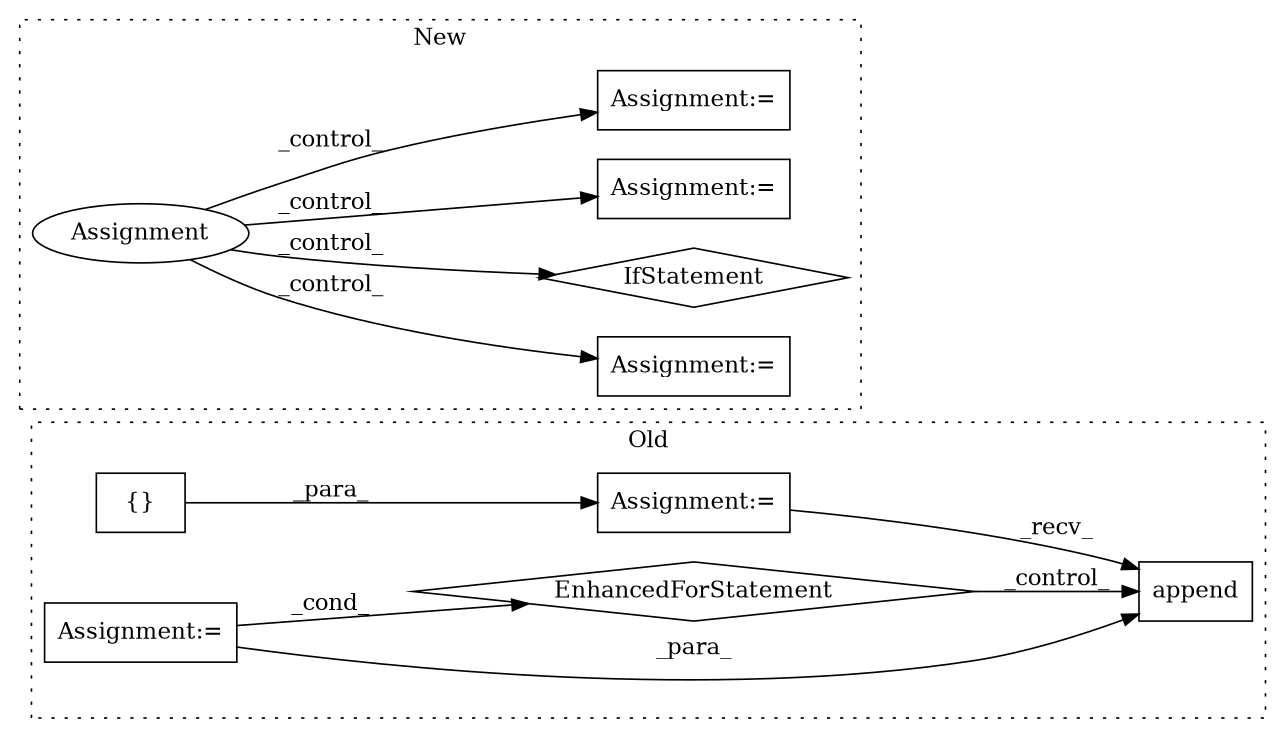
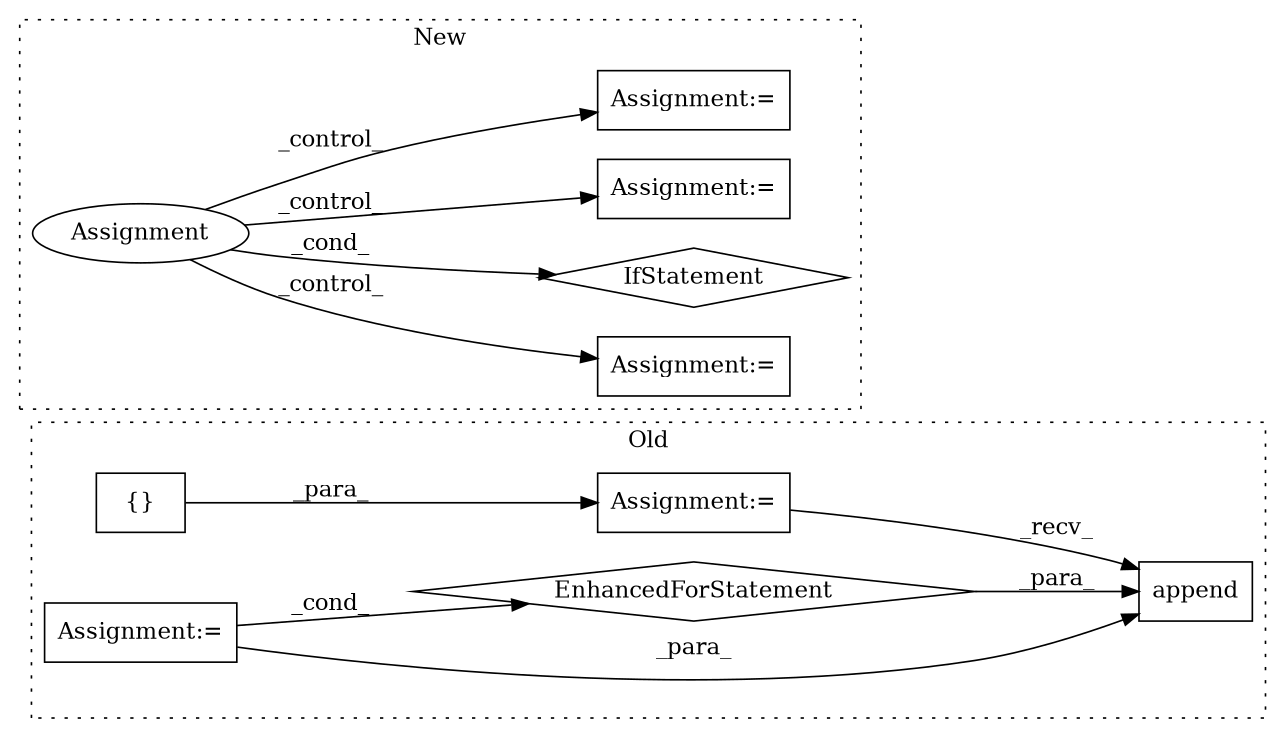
edge "Assignment" -> "IfStatement": label "_control_" -> "_cond_"
edge "EnhancedForStatement" -> "append": label "_control_" -> "_para_"
